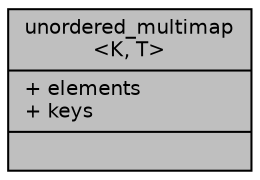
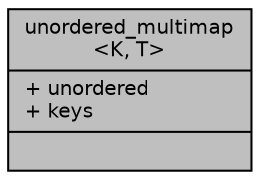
node "unordered_multimap": text "+ elements" -> "+ unordered"
